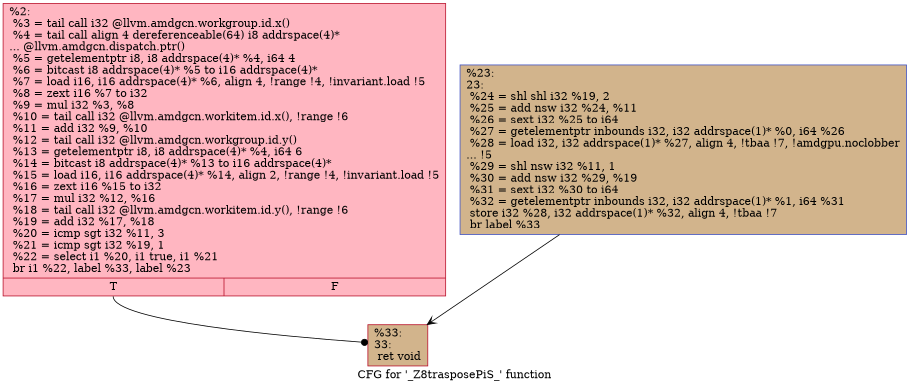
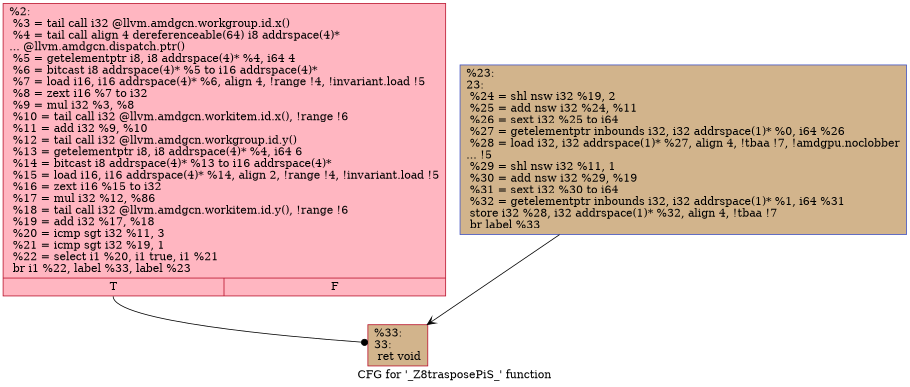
node "%23:": text "%24 = shl shl i32 %19, 2" -> "%24 = shl nsw i32 %19, 2"
node "%2:": text "%17 = mul i32 %12, %16" -> "%17 = mul i32 %12, %86"
